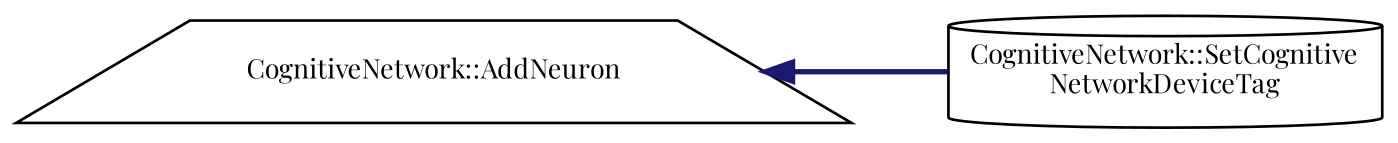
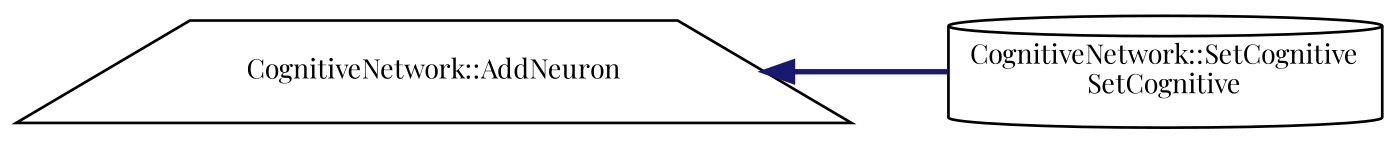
node "CognitiveNetwork::SetCognitive NetworkDeviceTag": label "CognitiveNetwork::SetCognitive NetworkDeviceTag" -> "CognitiveNetwork::SetCognitive SetCognitive"
